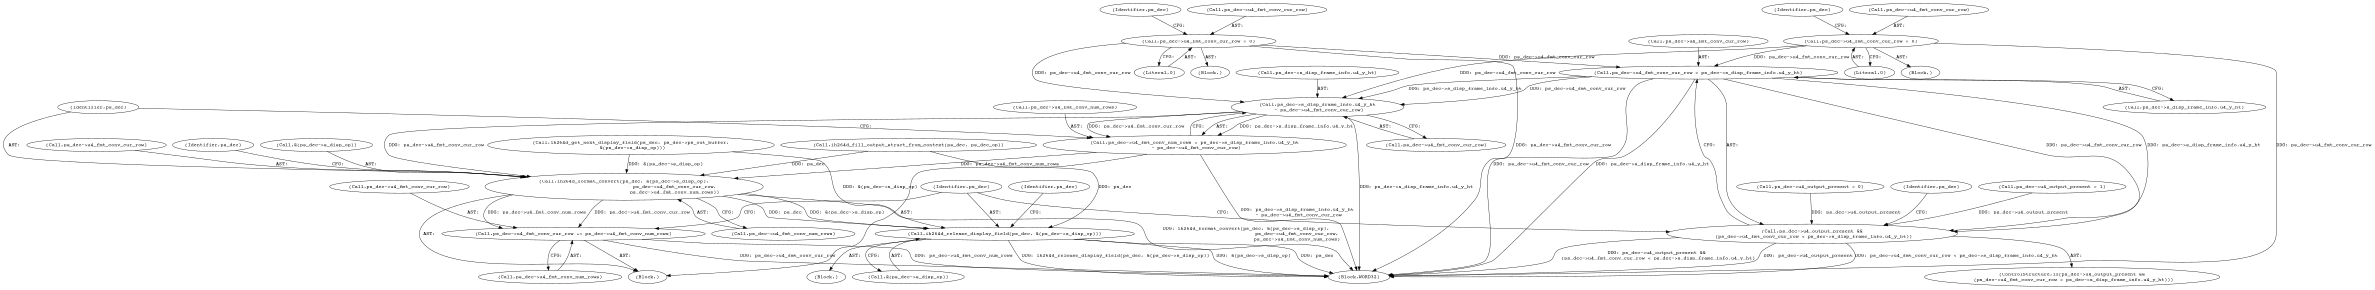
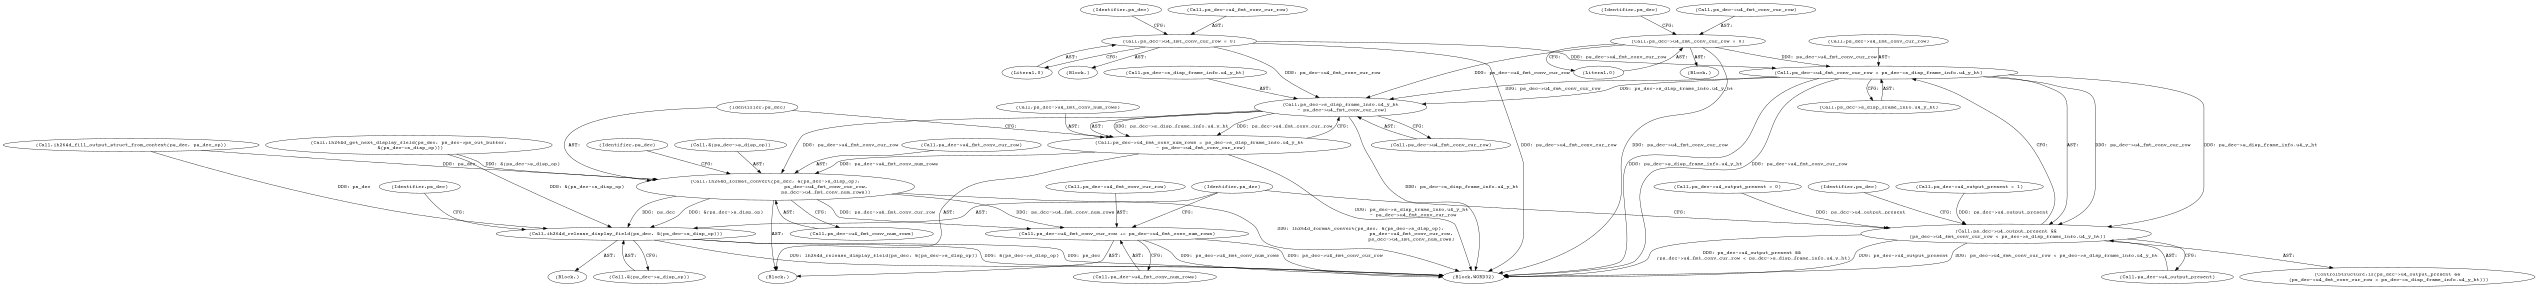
node "(Call,ps_dec->u4_output_present)": added
